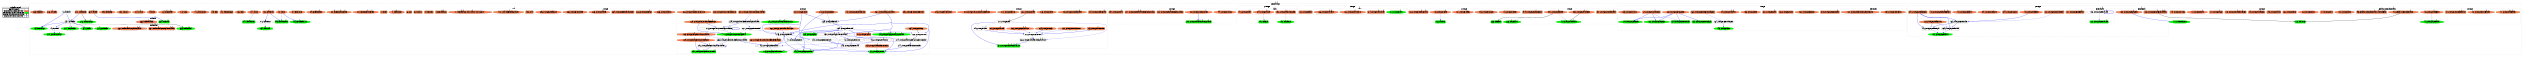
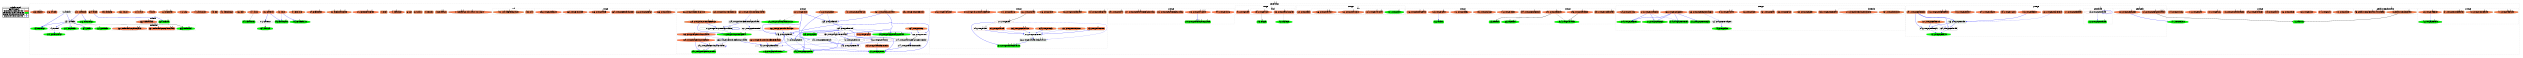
node "2002: prototype.resetCoverage": label "2002: prototype.resetCoverage" -> "2002: prototype.drawCanvas"
edge "3421: updateLevel" -> "3768: resetCoverage": color black -> blue
